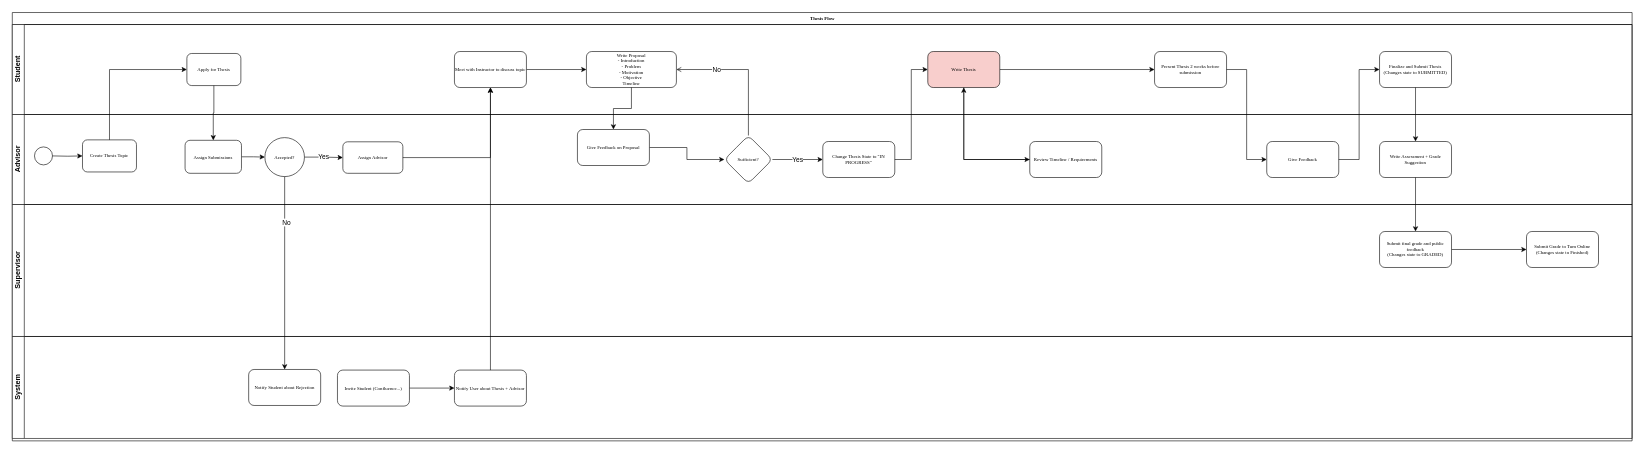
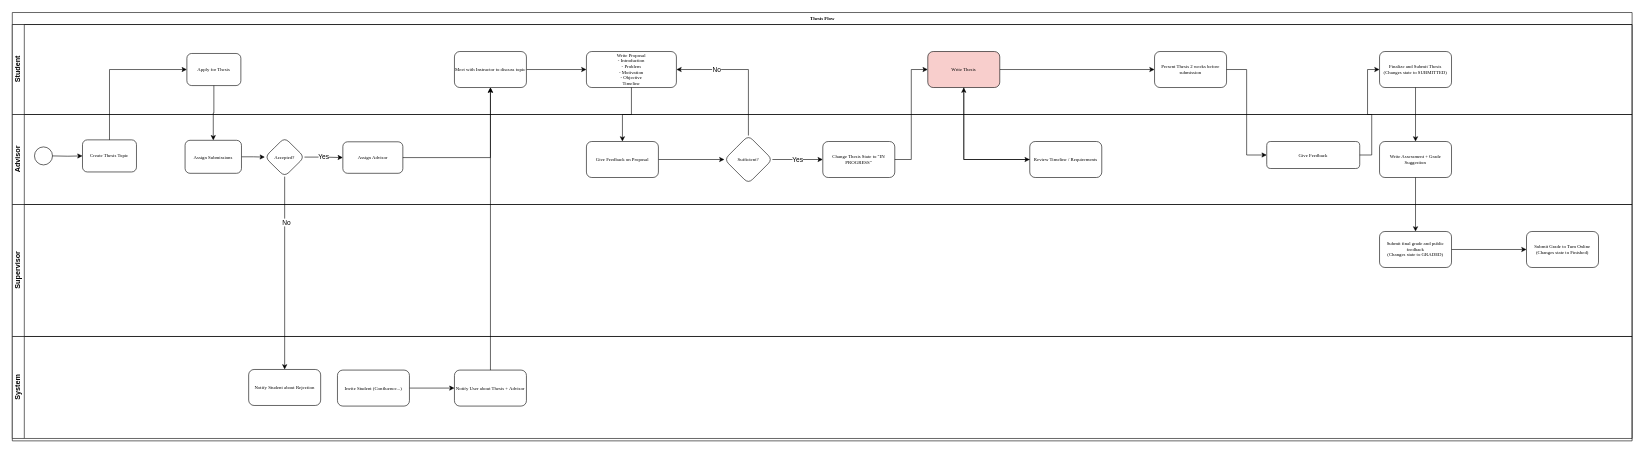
edge "Sufficient?" -> "Write Proposal - Introduction - Problem - Motivation - Objective Timeline": arrowhead open -> classic
node "Give Feedback on Proposal": moved (614, 147) -> (623, 159)
node "Accepted?": shape ellipse -> diamond
node "Give Feedback": size 72x36 -> 93x27
